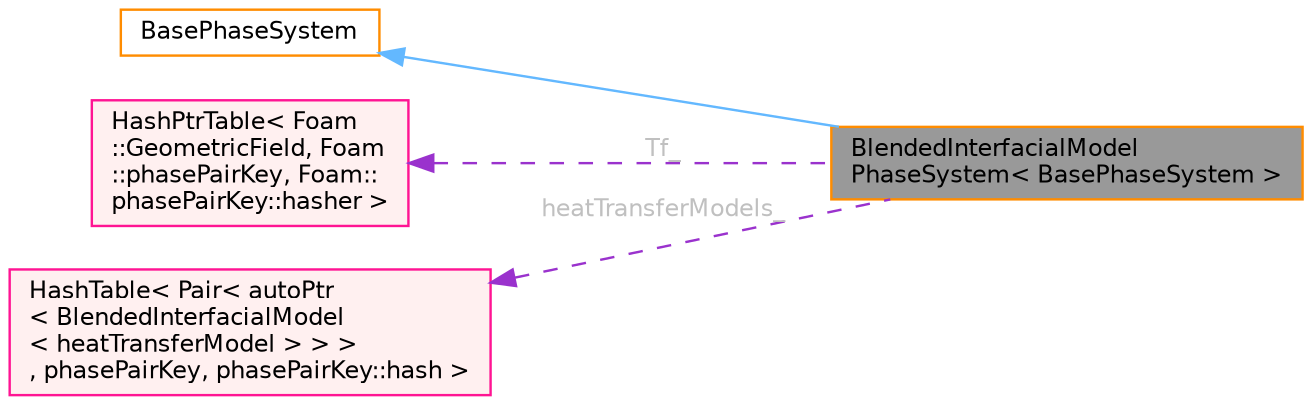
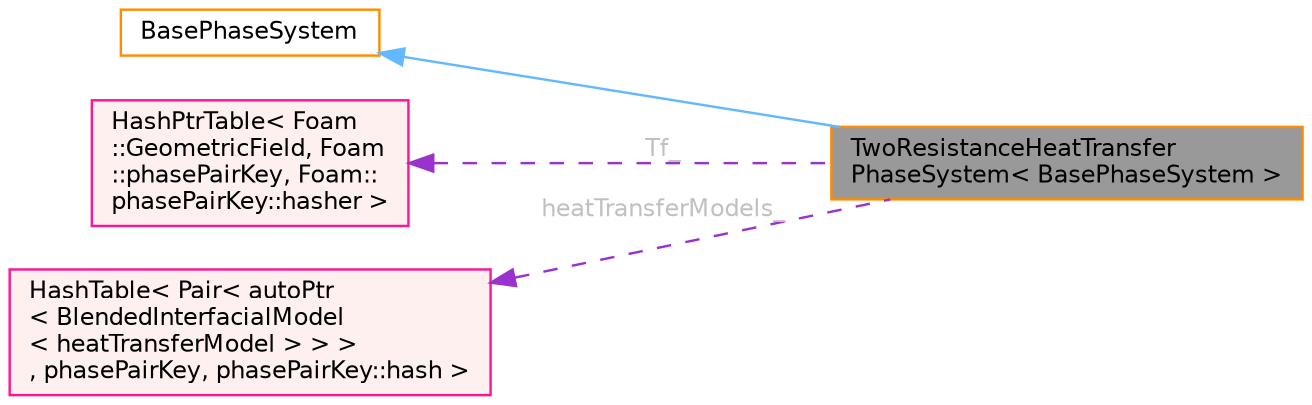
node "BlendedInterfacialModel PhaseSystem< BasePhaseSystem >": label "BlendedInterfacialModel PhaseSystem< BasePhaseSystem >" -> "TwoResistanceHeatTransfer PhaseSystem< BasePhaseSystem >"
